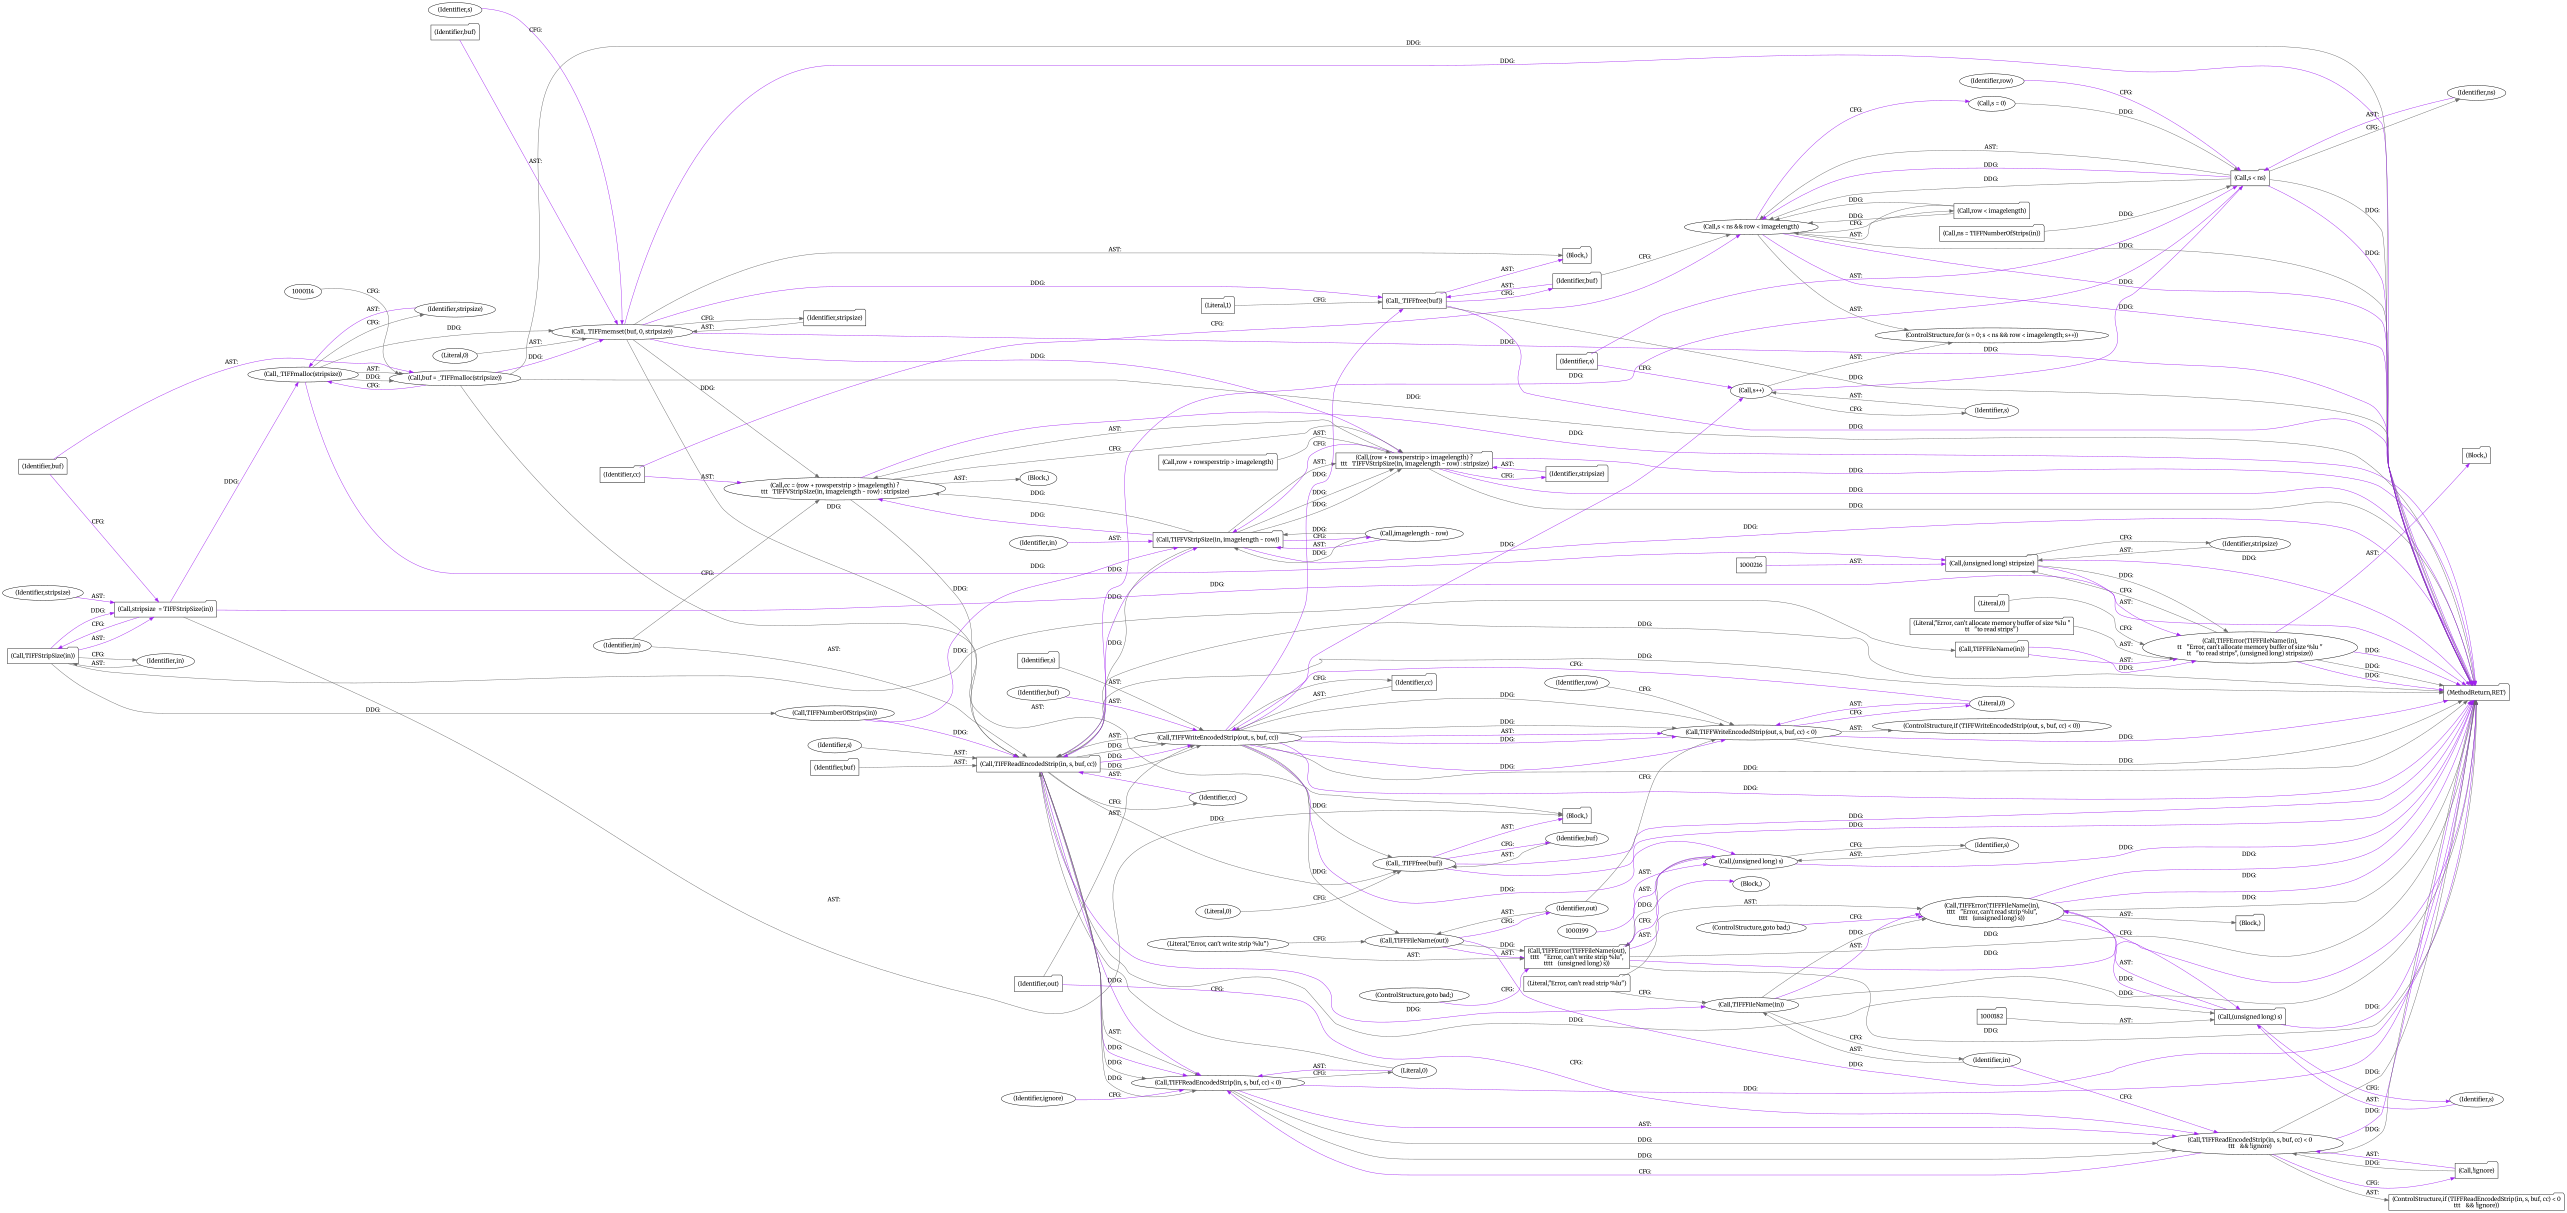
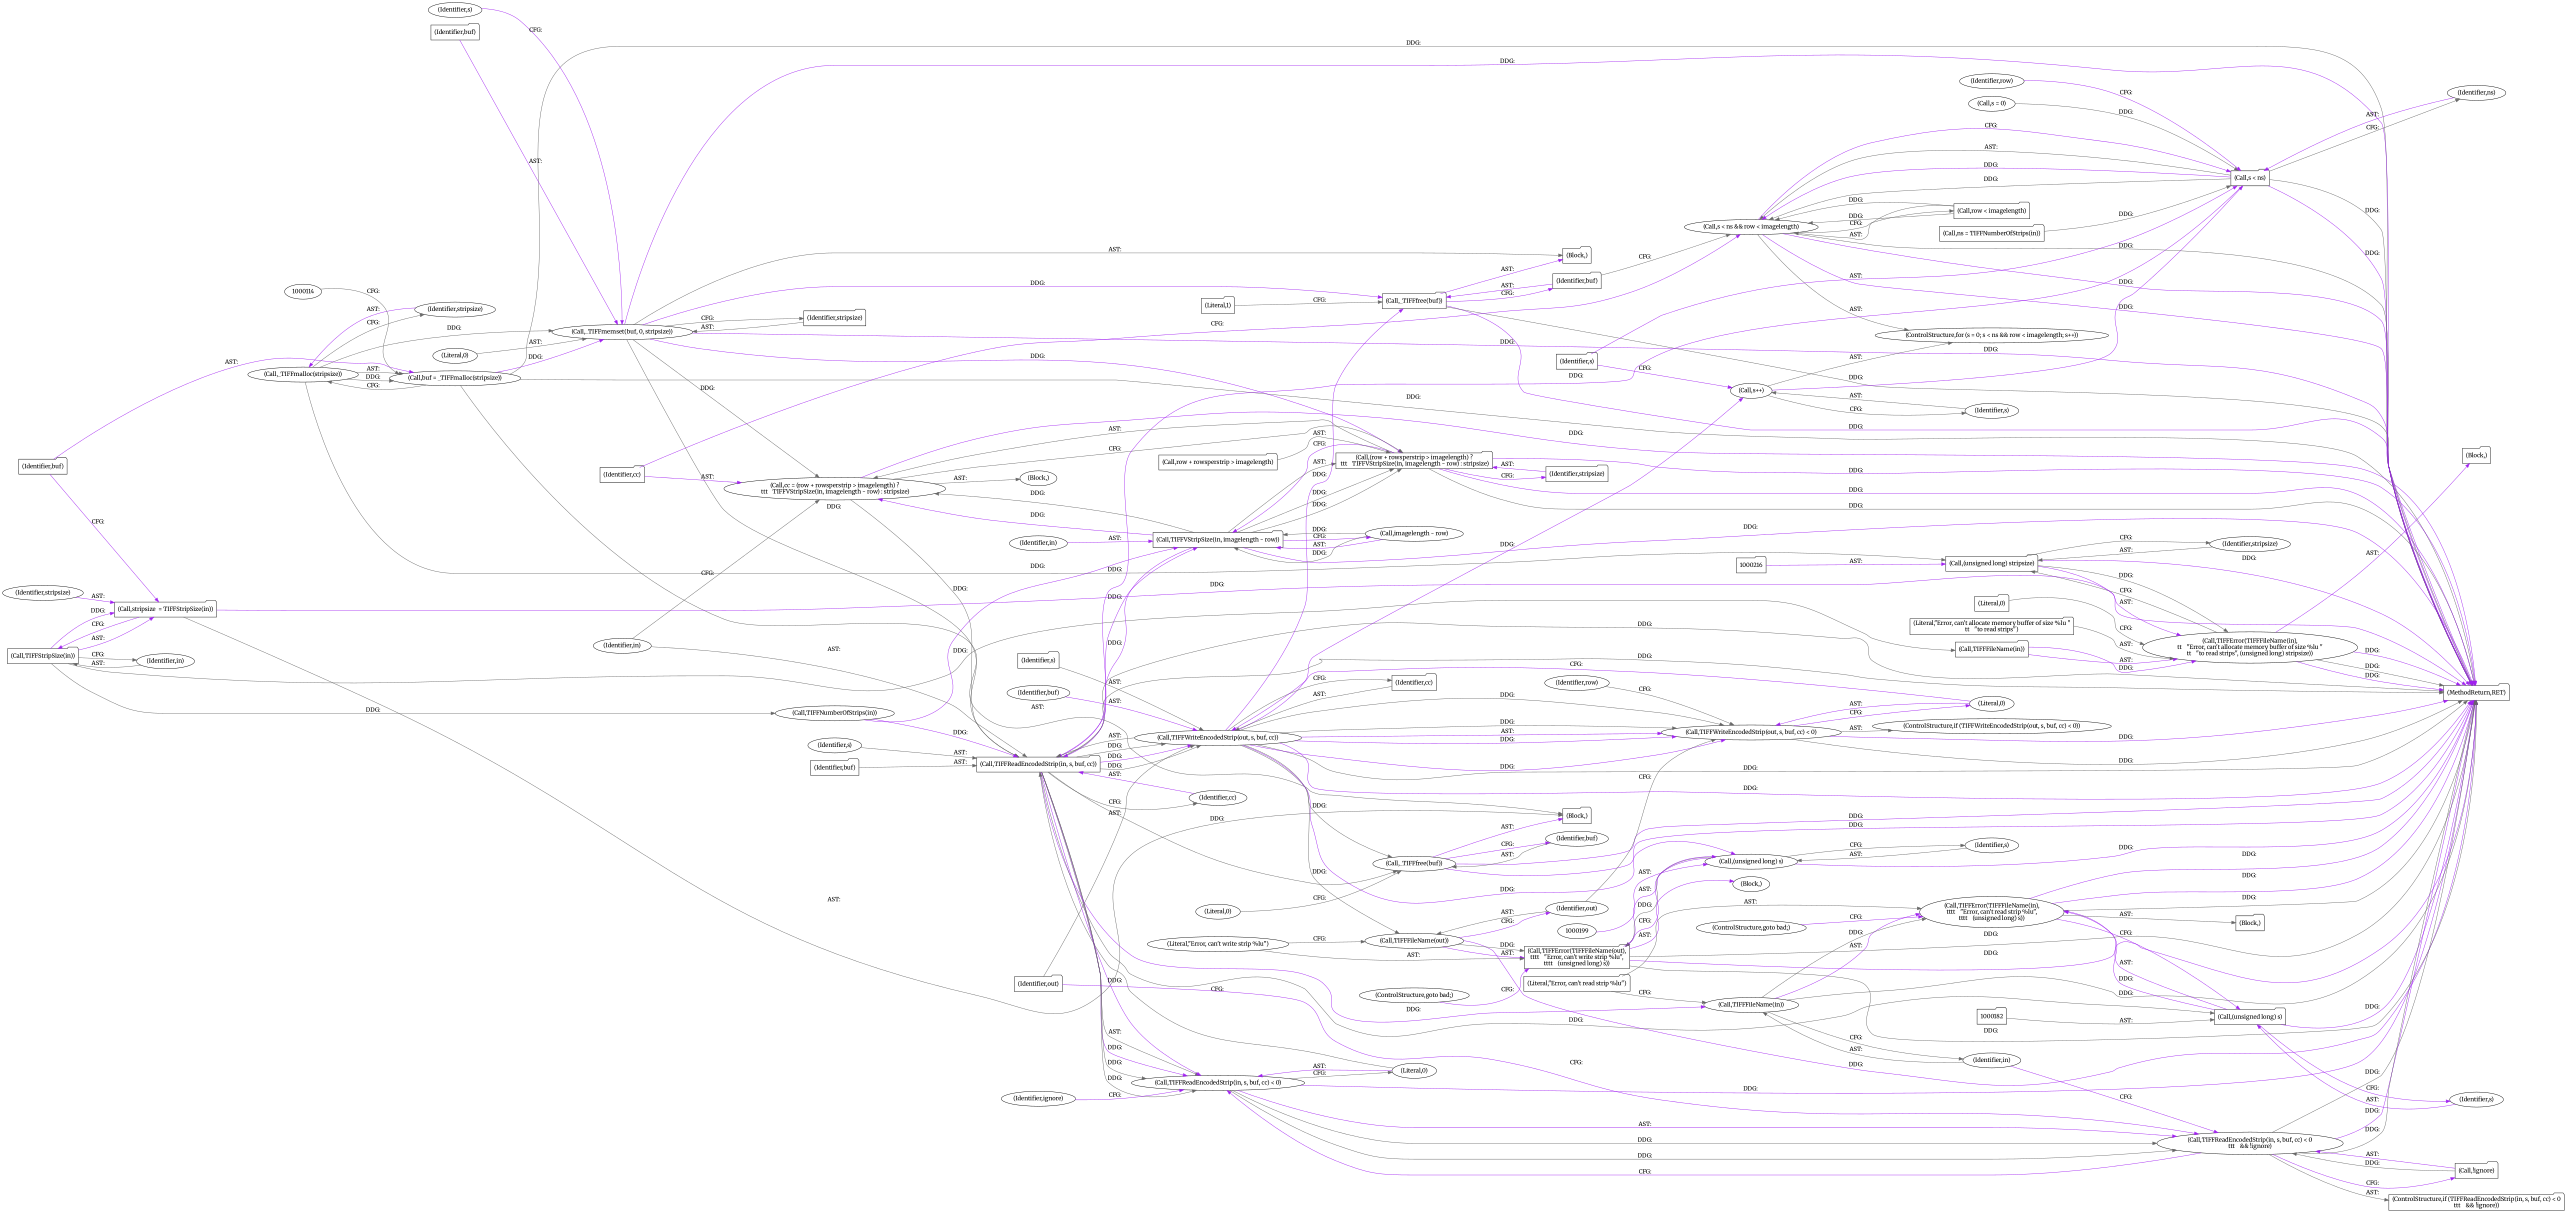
edge "(Call,s < ns && row < imagelength)" -> "(Call,s = 0)": now "(Call,s < ns && row < imagelength)" -> "(Call,s < ns)"
edge "(Call,buf = _TIFFmalloc(stripsize))" -> "(Call,_TIFFmalloc(stripsize))": color purple -> gray40
edge "(Call,stripsize  = TIFFStripSize(in))" -> "(Call,_TIFFmalloc(stripsize))": removed, label "DDG:"
edge "(Call,_TIFFmalloc(stripsize))" -> "(Call,(unsigned long) stripsize)": color purple -> gray40
edge "(Call,TIFFVStripSize(in, imagelength - row))" -> "(Call,TIFFReadEncodedStrip(in, s, buf, cc))": color gray40 -> purple
